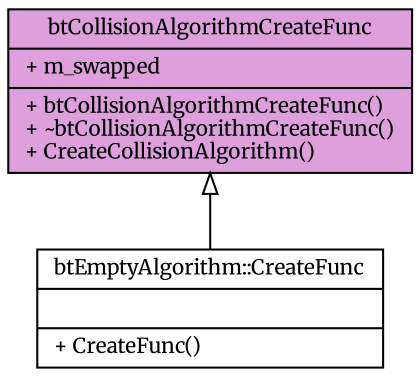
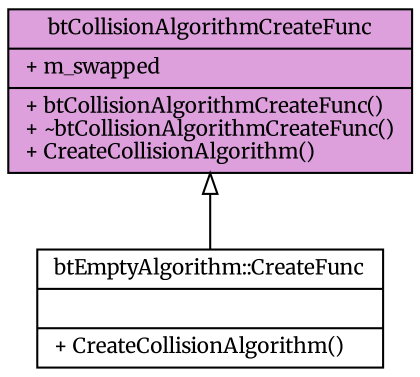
node "btEmptyAlgorithm::CreateFunc": text "+ CreateFunc()" -> "+ CreateCollisionAlgorithm()"
